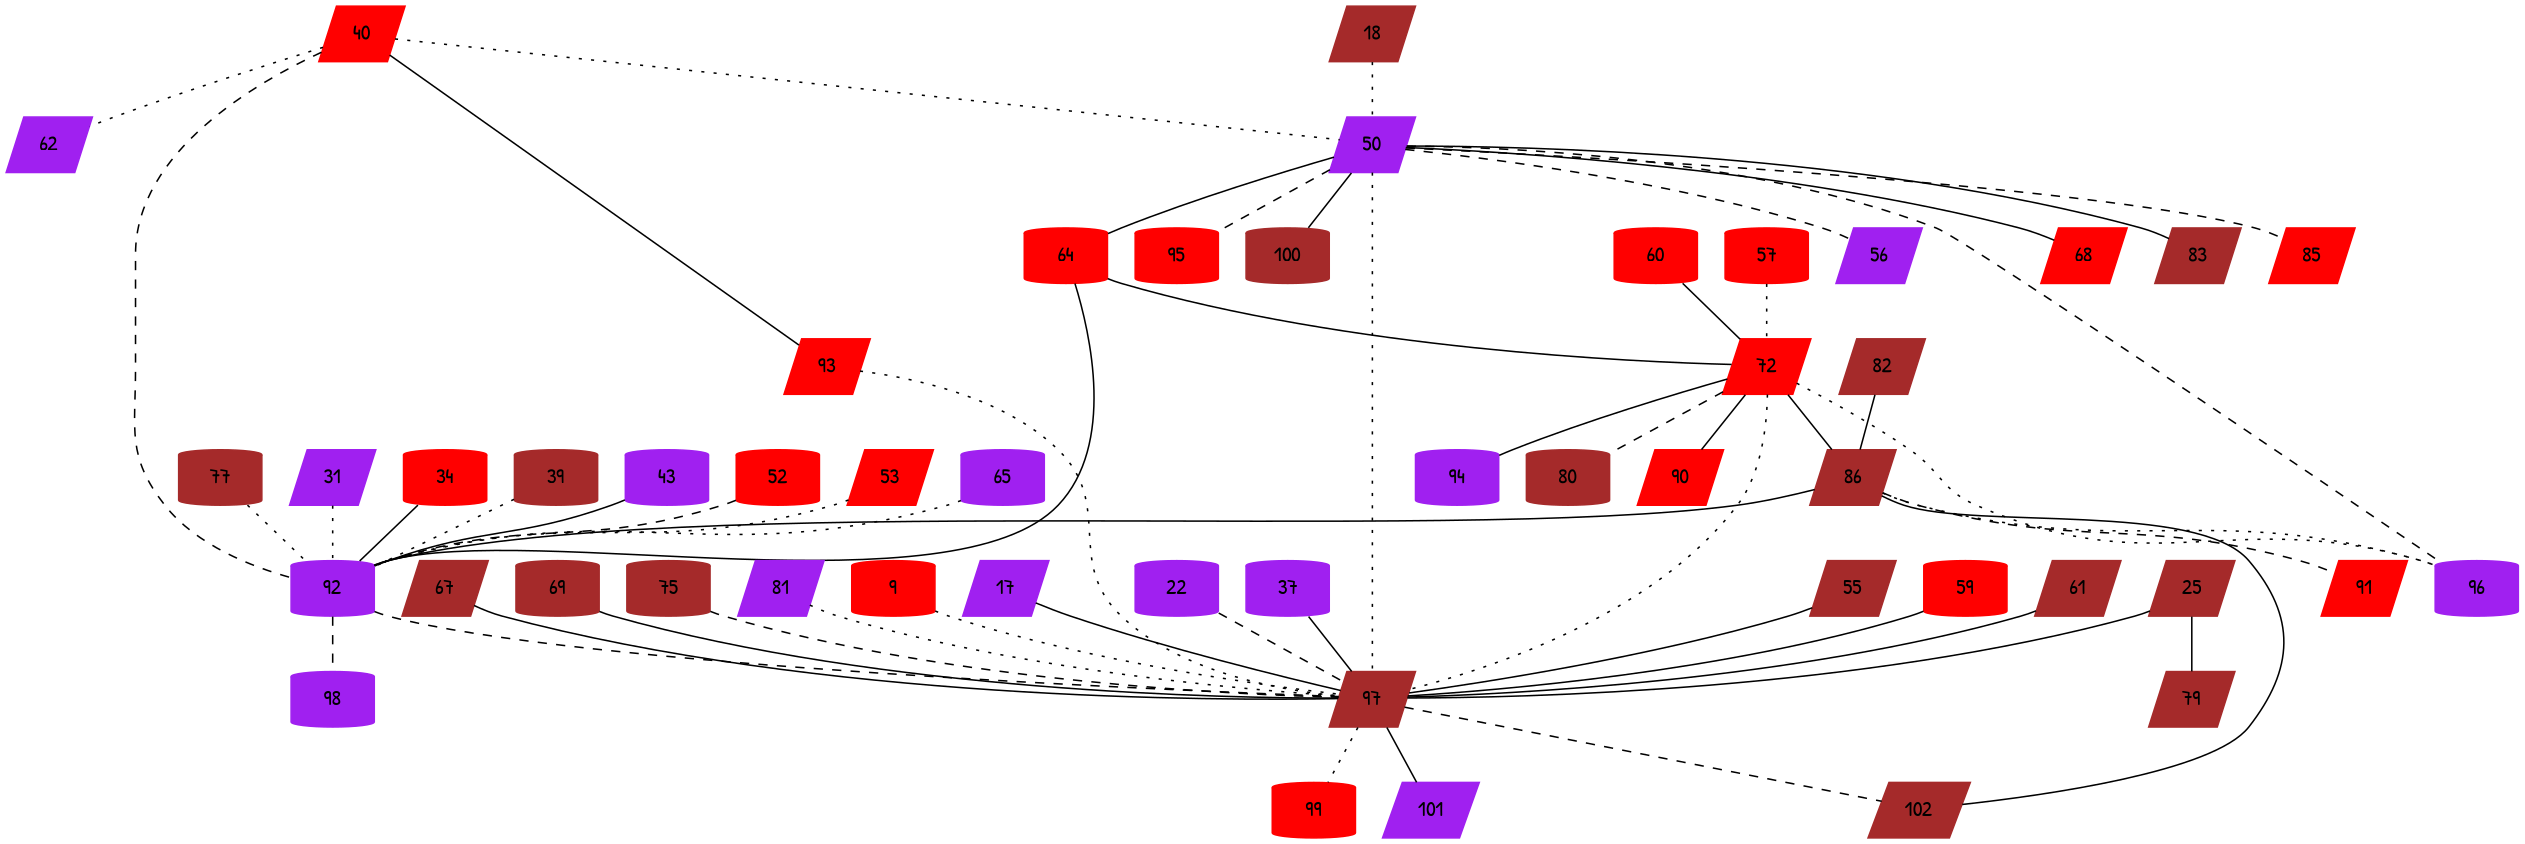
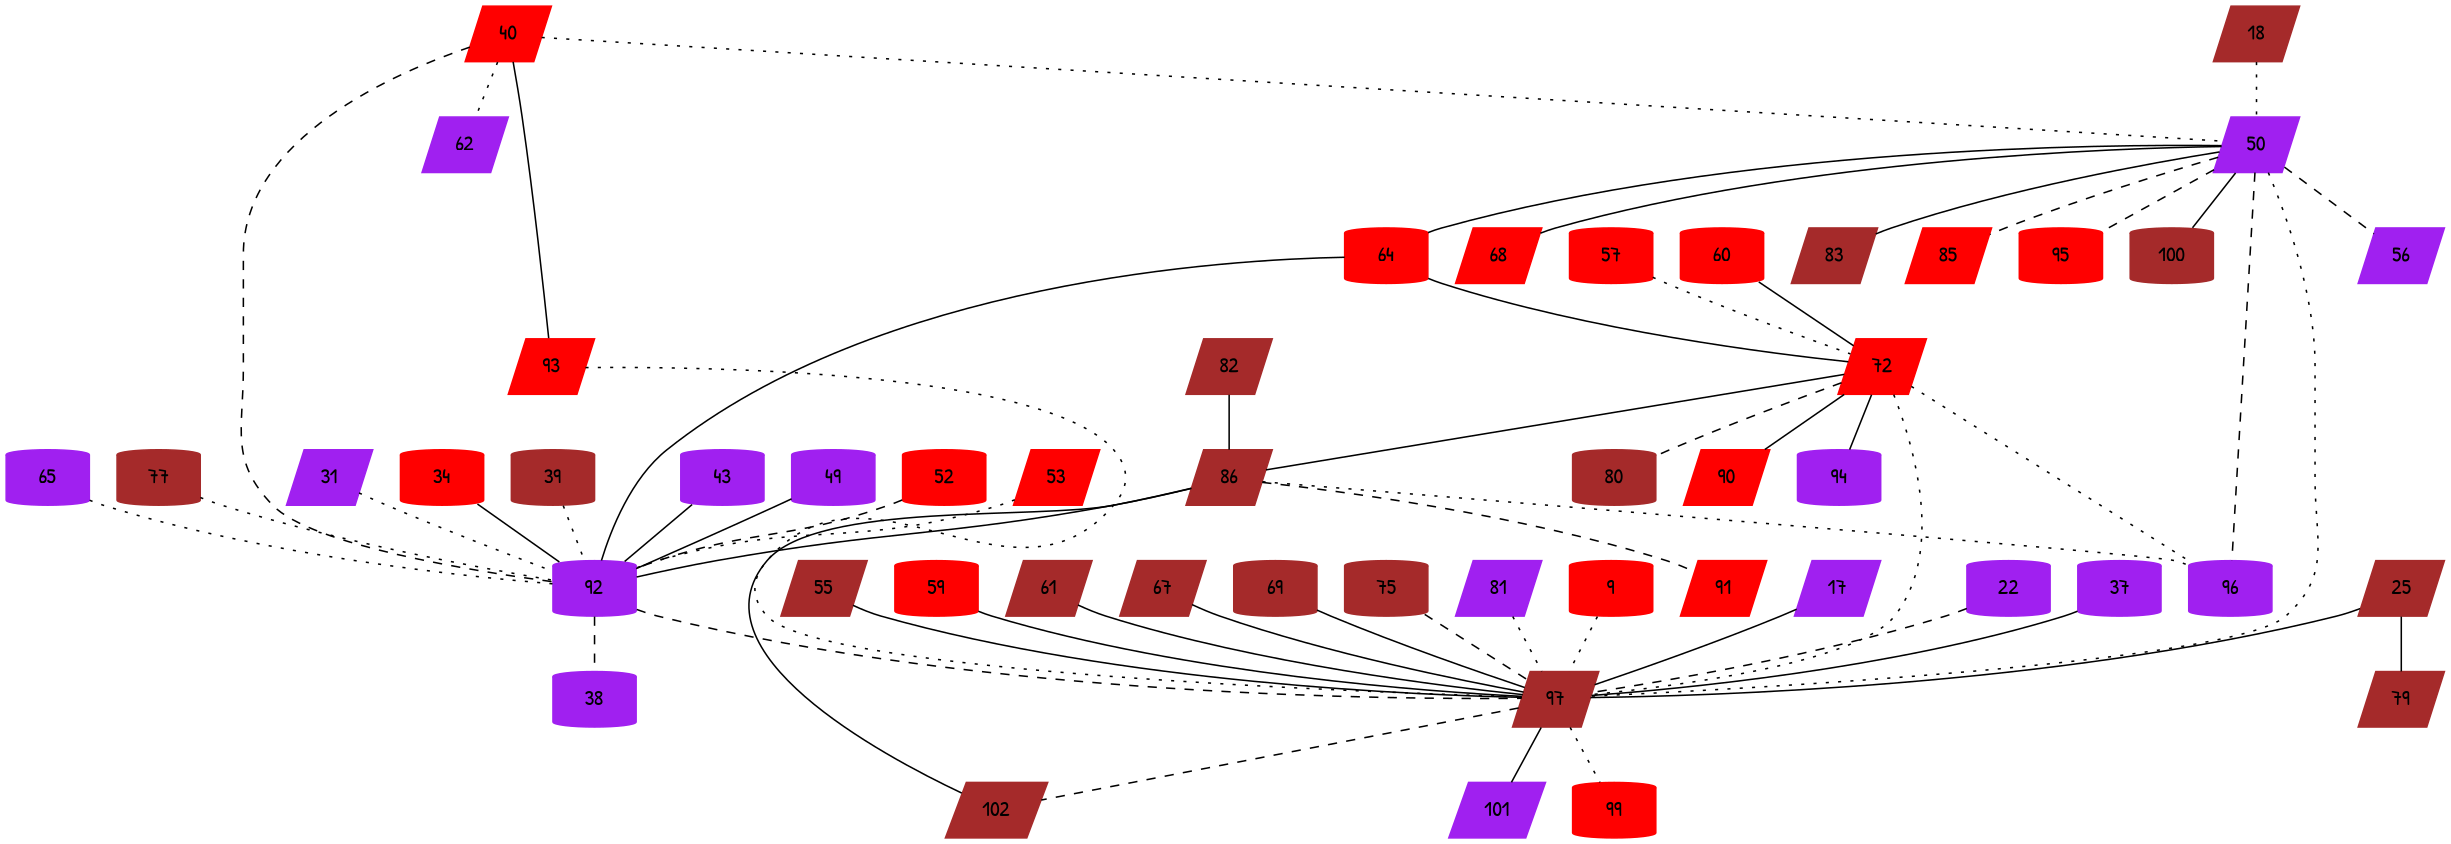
node "49": added
node "98": label "98" -> "38"
